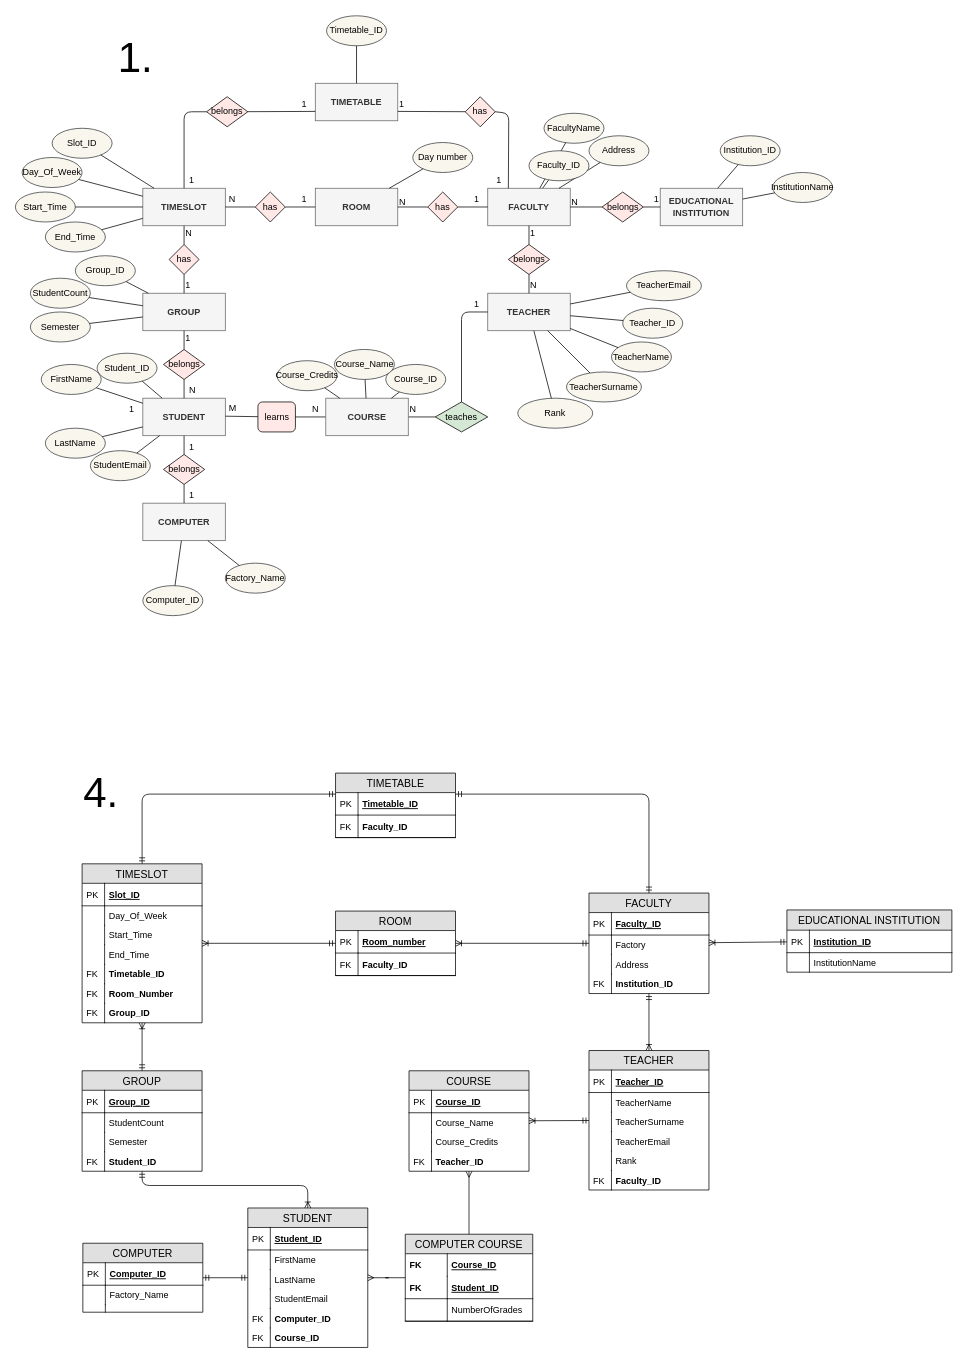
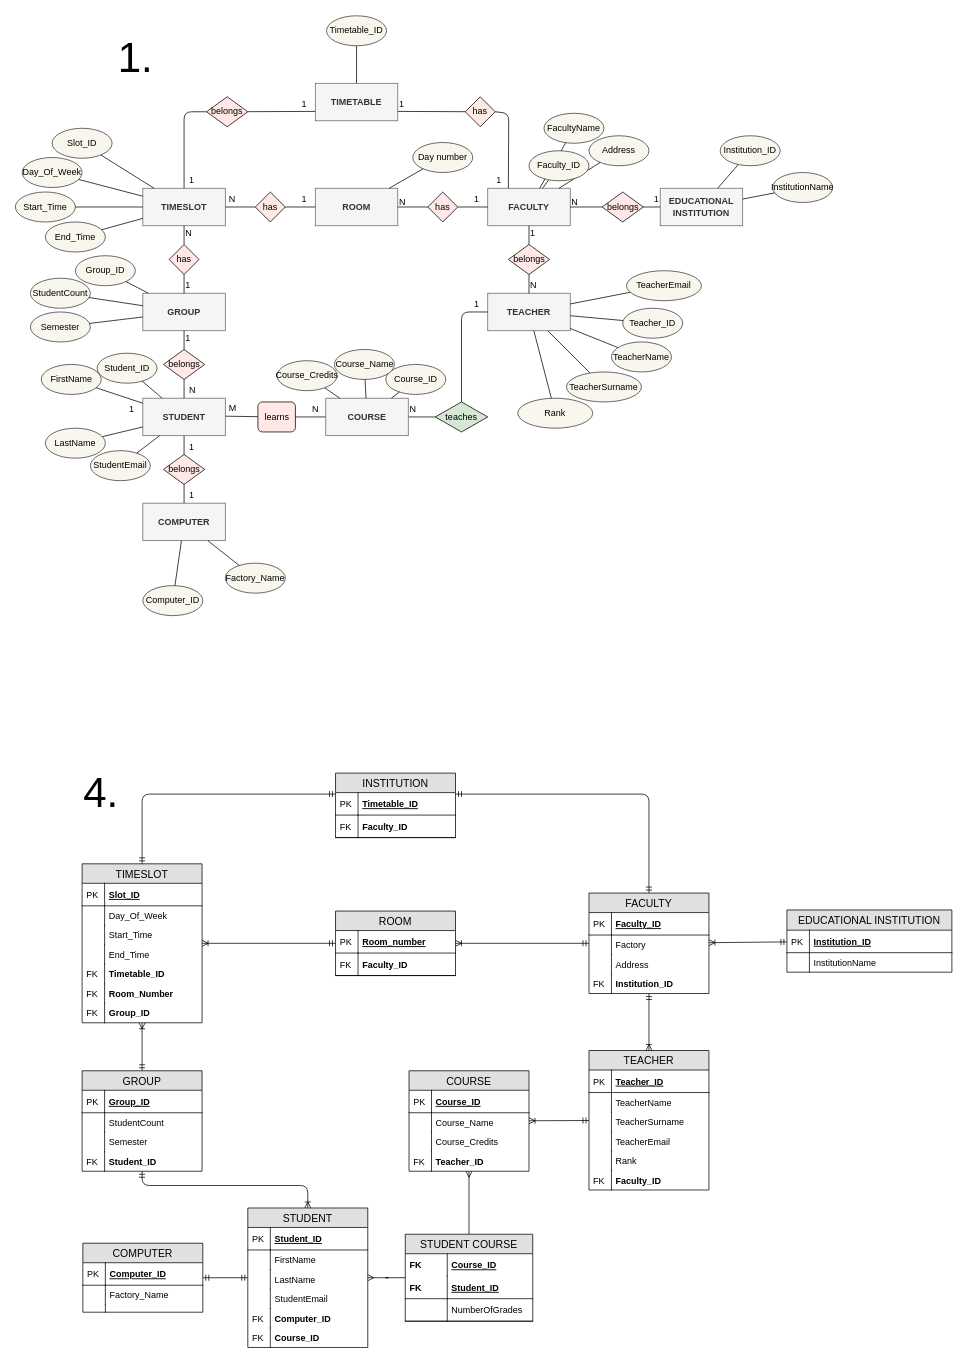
node "TIMETABLE": label "TIMETABLE" -> "INSTITUTION"
node "COMPUTER COURSE": label "COMPUTER COURSE" -> "STUDENT COURSE"
